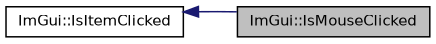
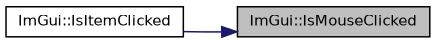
edge "ImGui::IsMouseClicked" -> "ImGui::IsItemClicked": reversed
